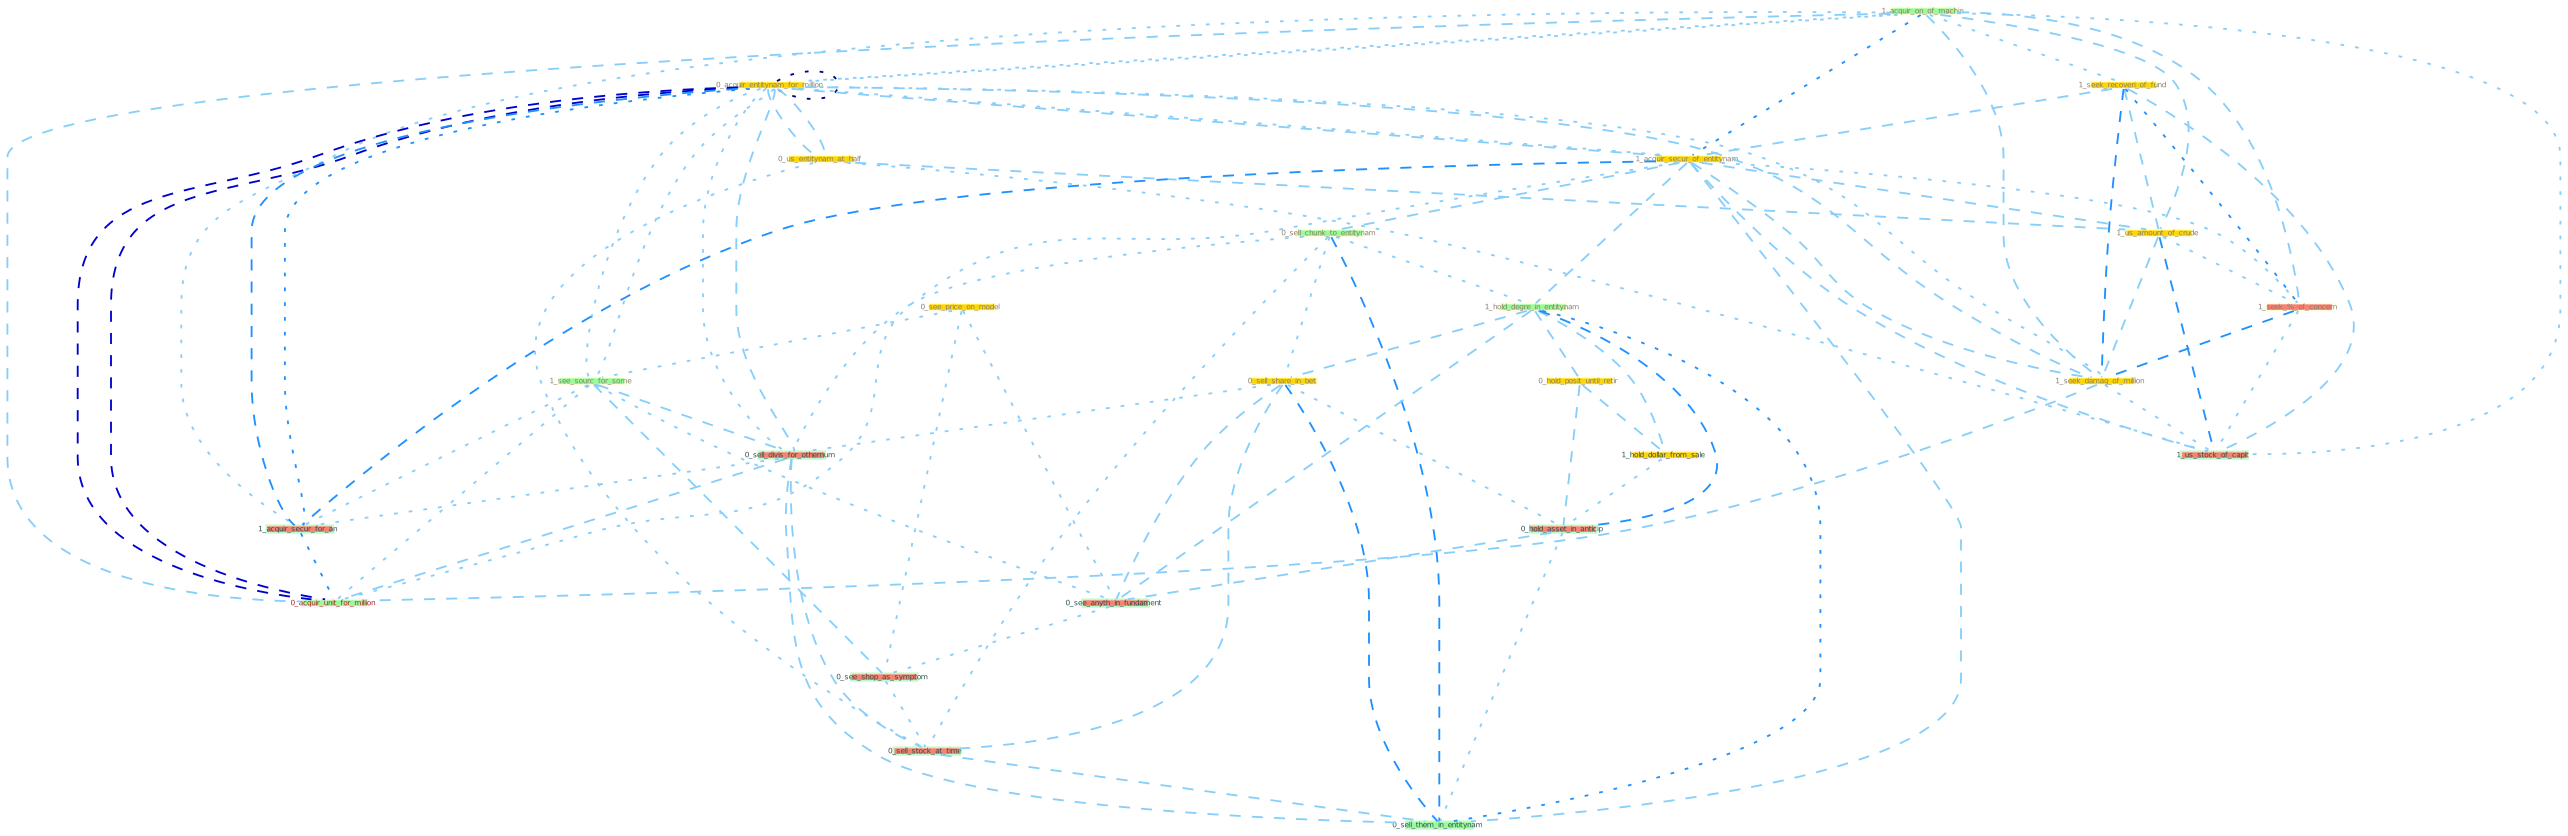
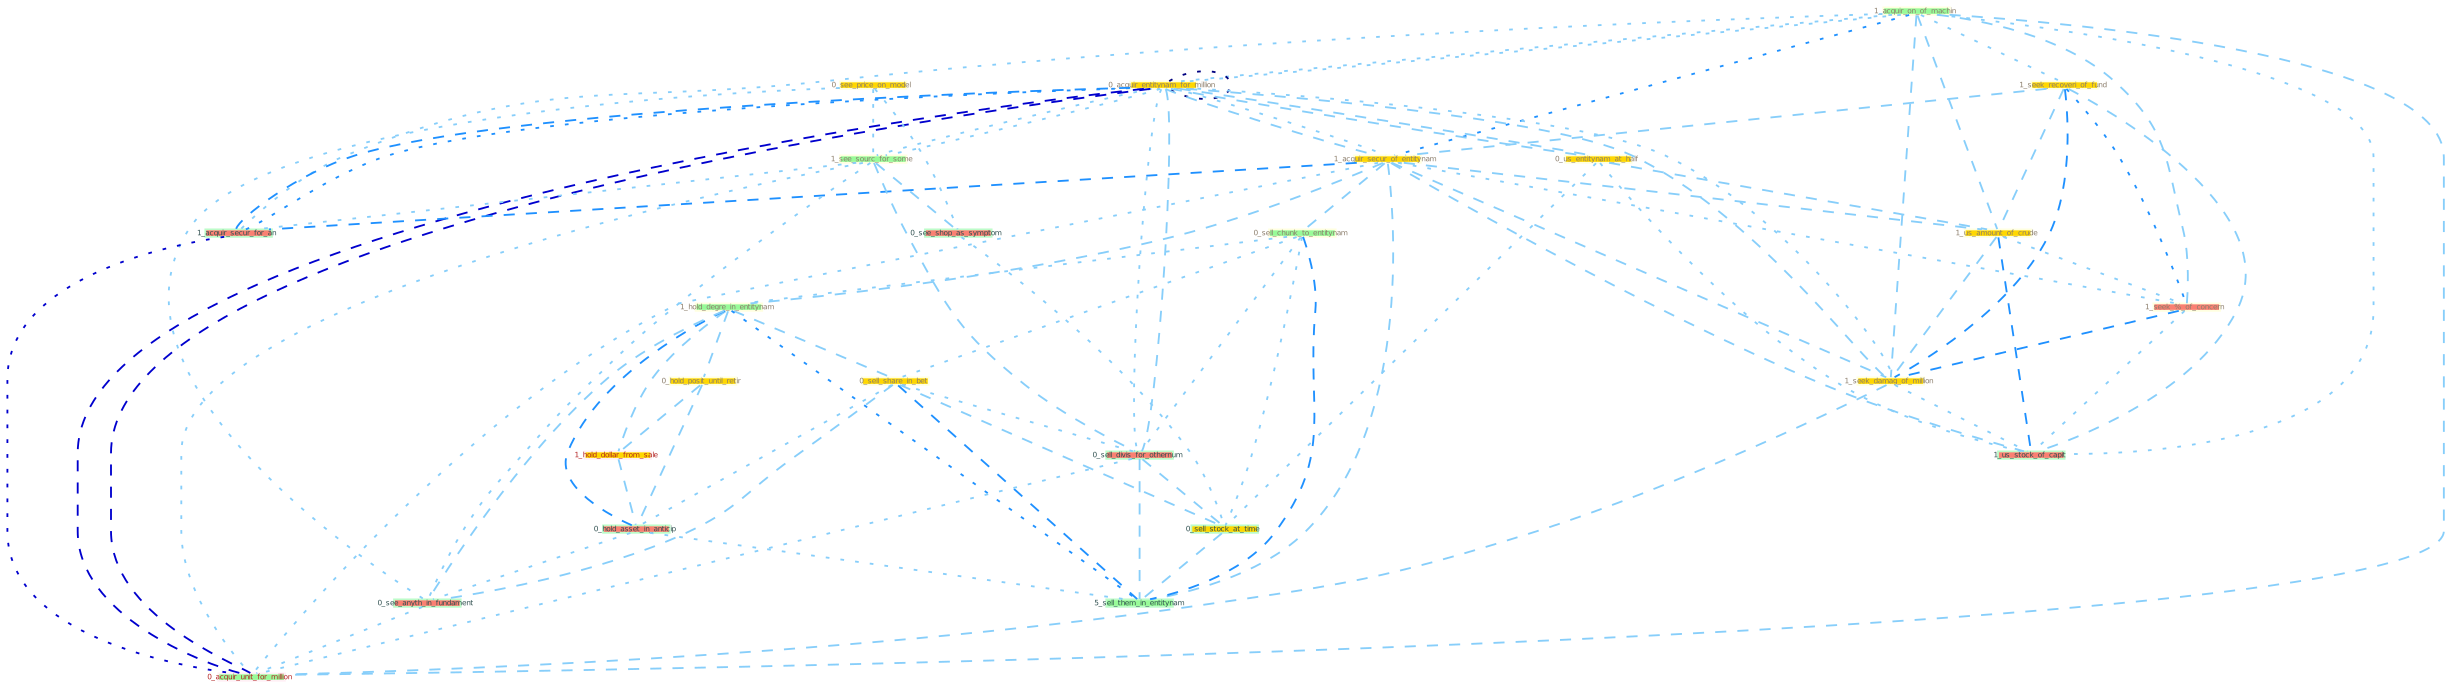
node "1_hold_dollar_from_sale": fontcolor #2f4f4f -> #b22222
edge "0_sell_divis_for_othernum" -- "1_acquir_secur_for_an": removed
edge "1_hold_dollar_from_sale" -- "0_hold_asset_in_anticip": style dotted -> dashed
edge "0_sell_divis_for_othernum" -- "0_acquir_unit_for_million": style dashed -> dotted
edge "1_acquir_secur_for_an" -- "0_acquir_unit_for_million": color #1e90ff -> #0000cd
edge "0_hold_asset_in_anticip" -- "0_see_anyth_in_fundament": style dashed -> dotted
edge "0_see_anyth_in_fundament" -- "0_see_shop_as_symptom": now "0_see_anyth_in_fundament" -- "0_acquir_unit_for_million"
node "0_sell_stock_at_time": fillcolor salmon -> gold
node "0_sell_them_in_entitynam": label "0_sell_them_in_entitynam" -> "5_sell_them_in_entitynam"
